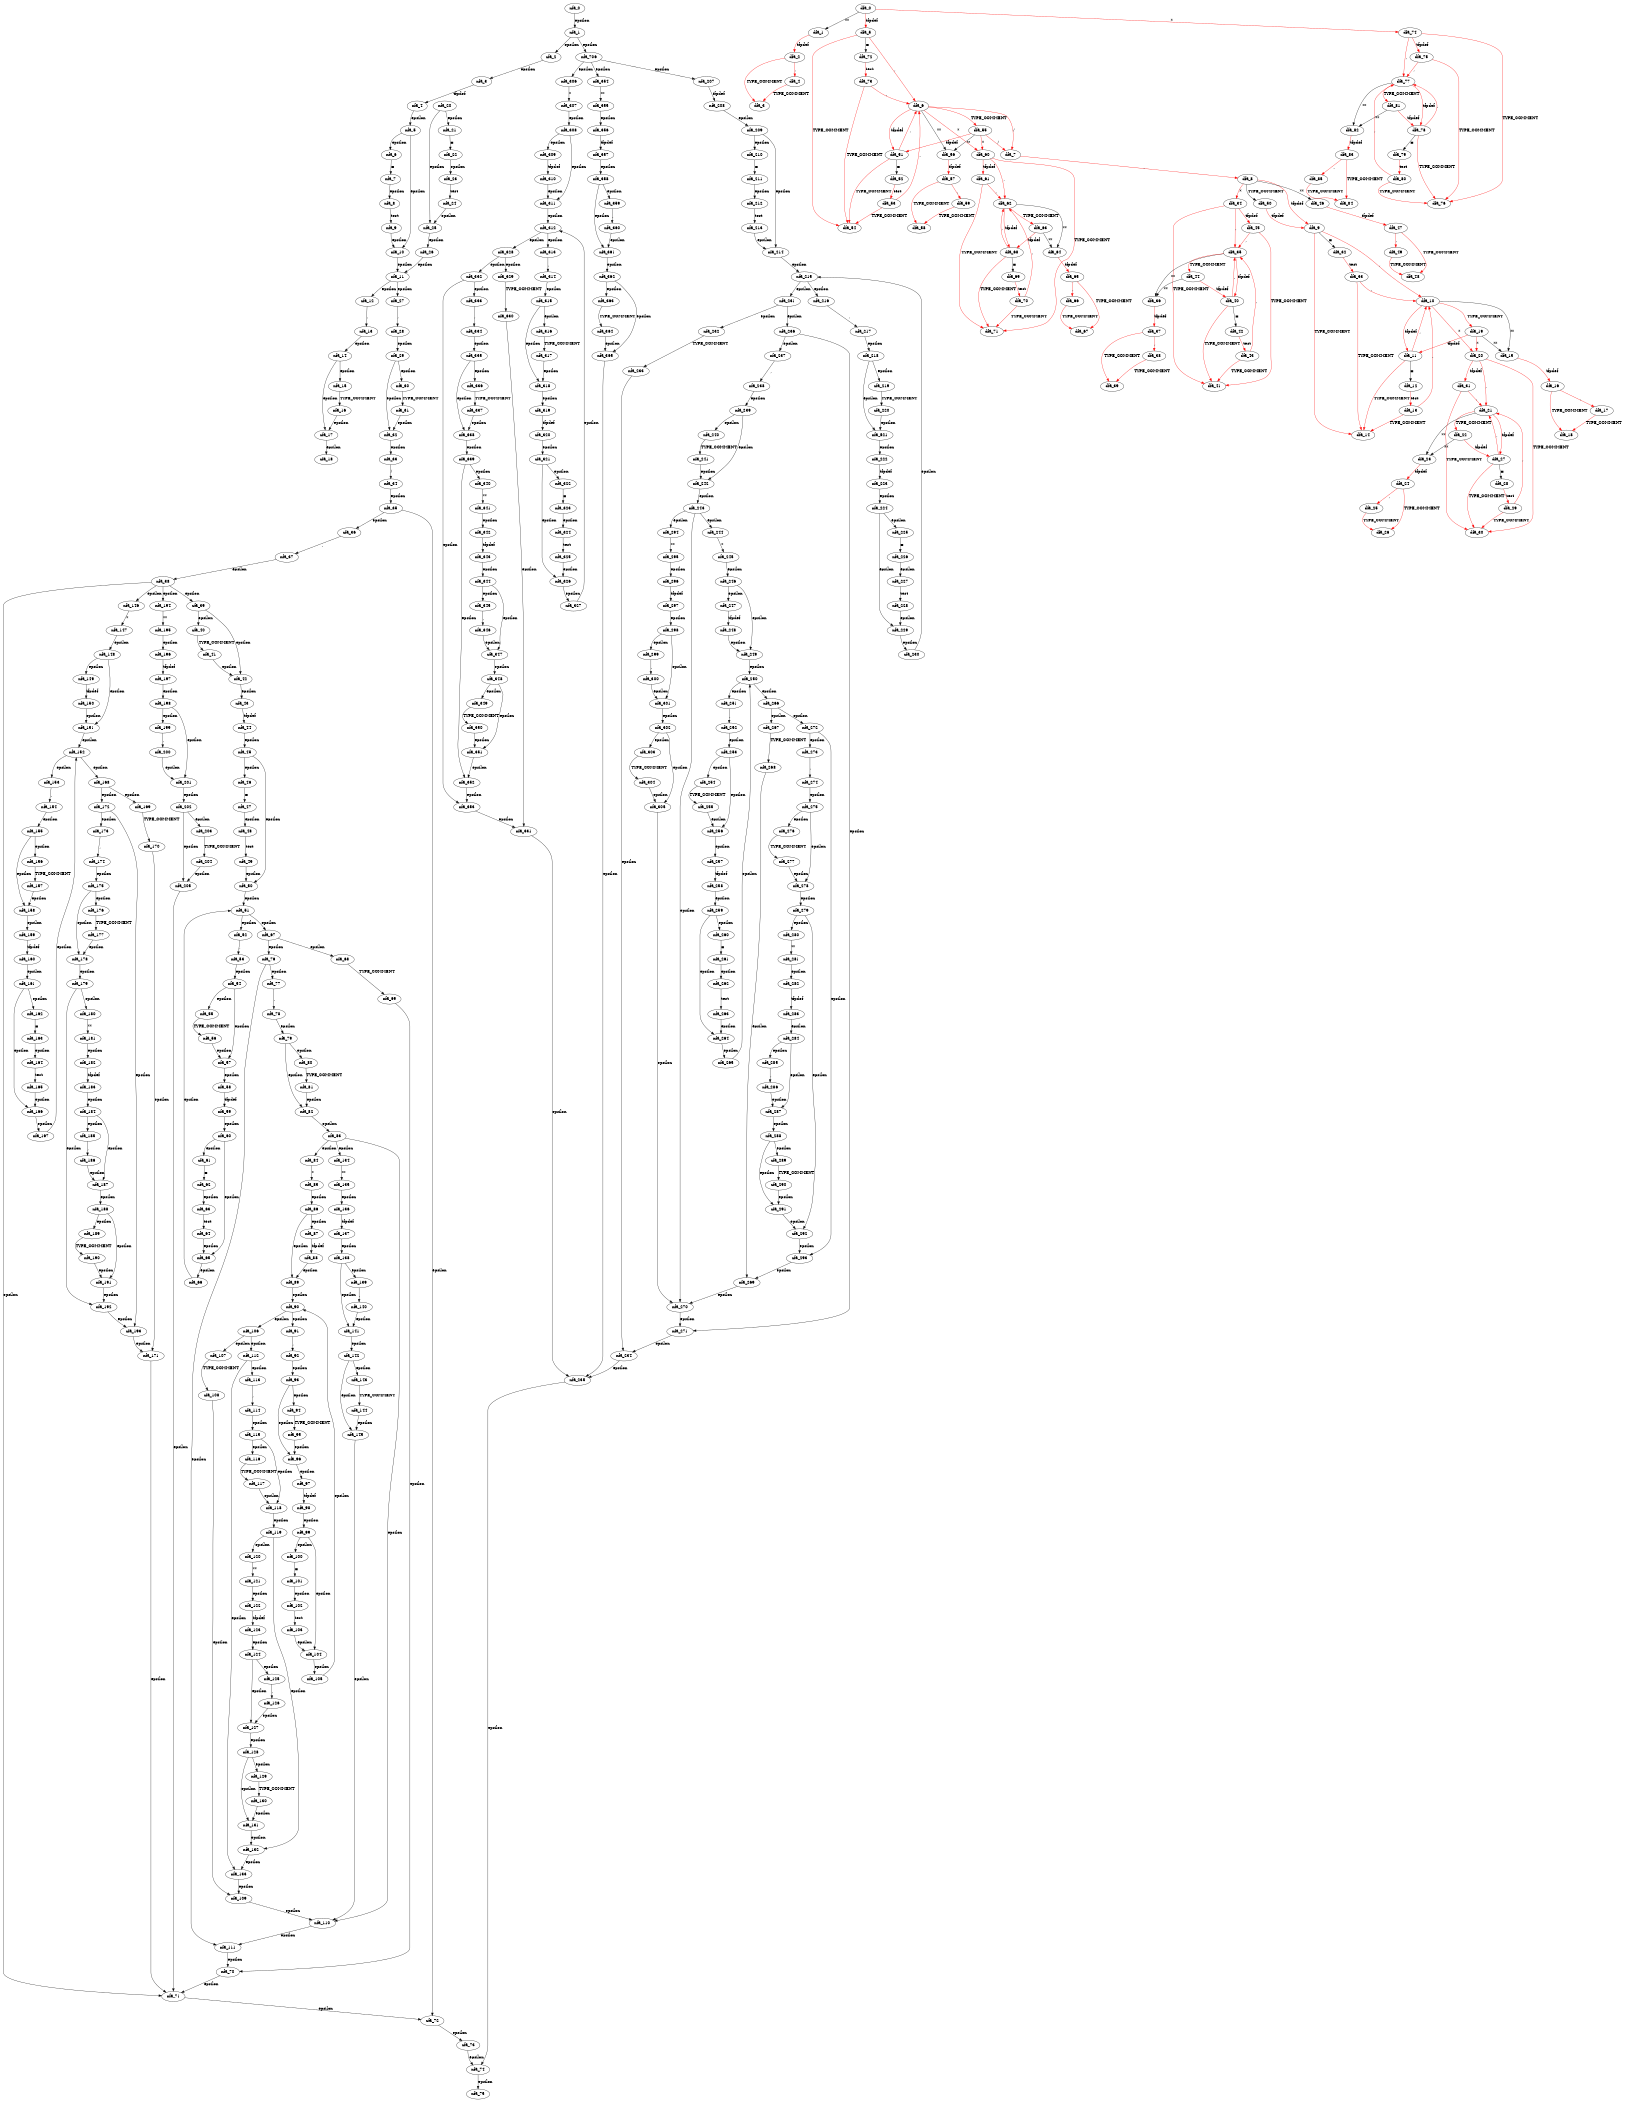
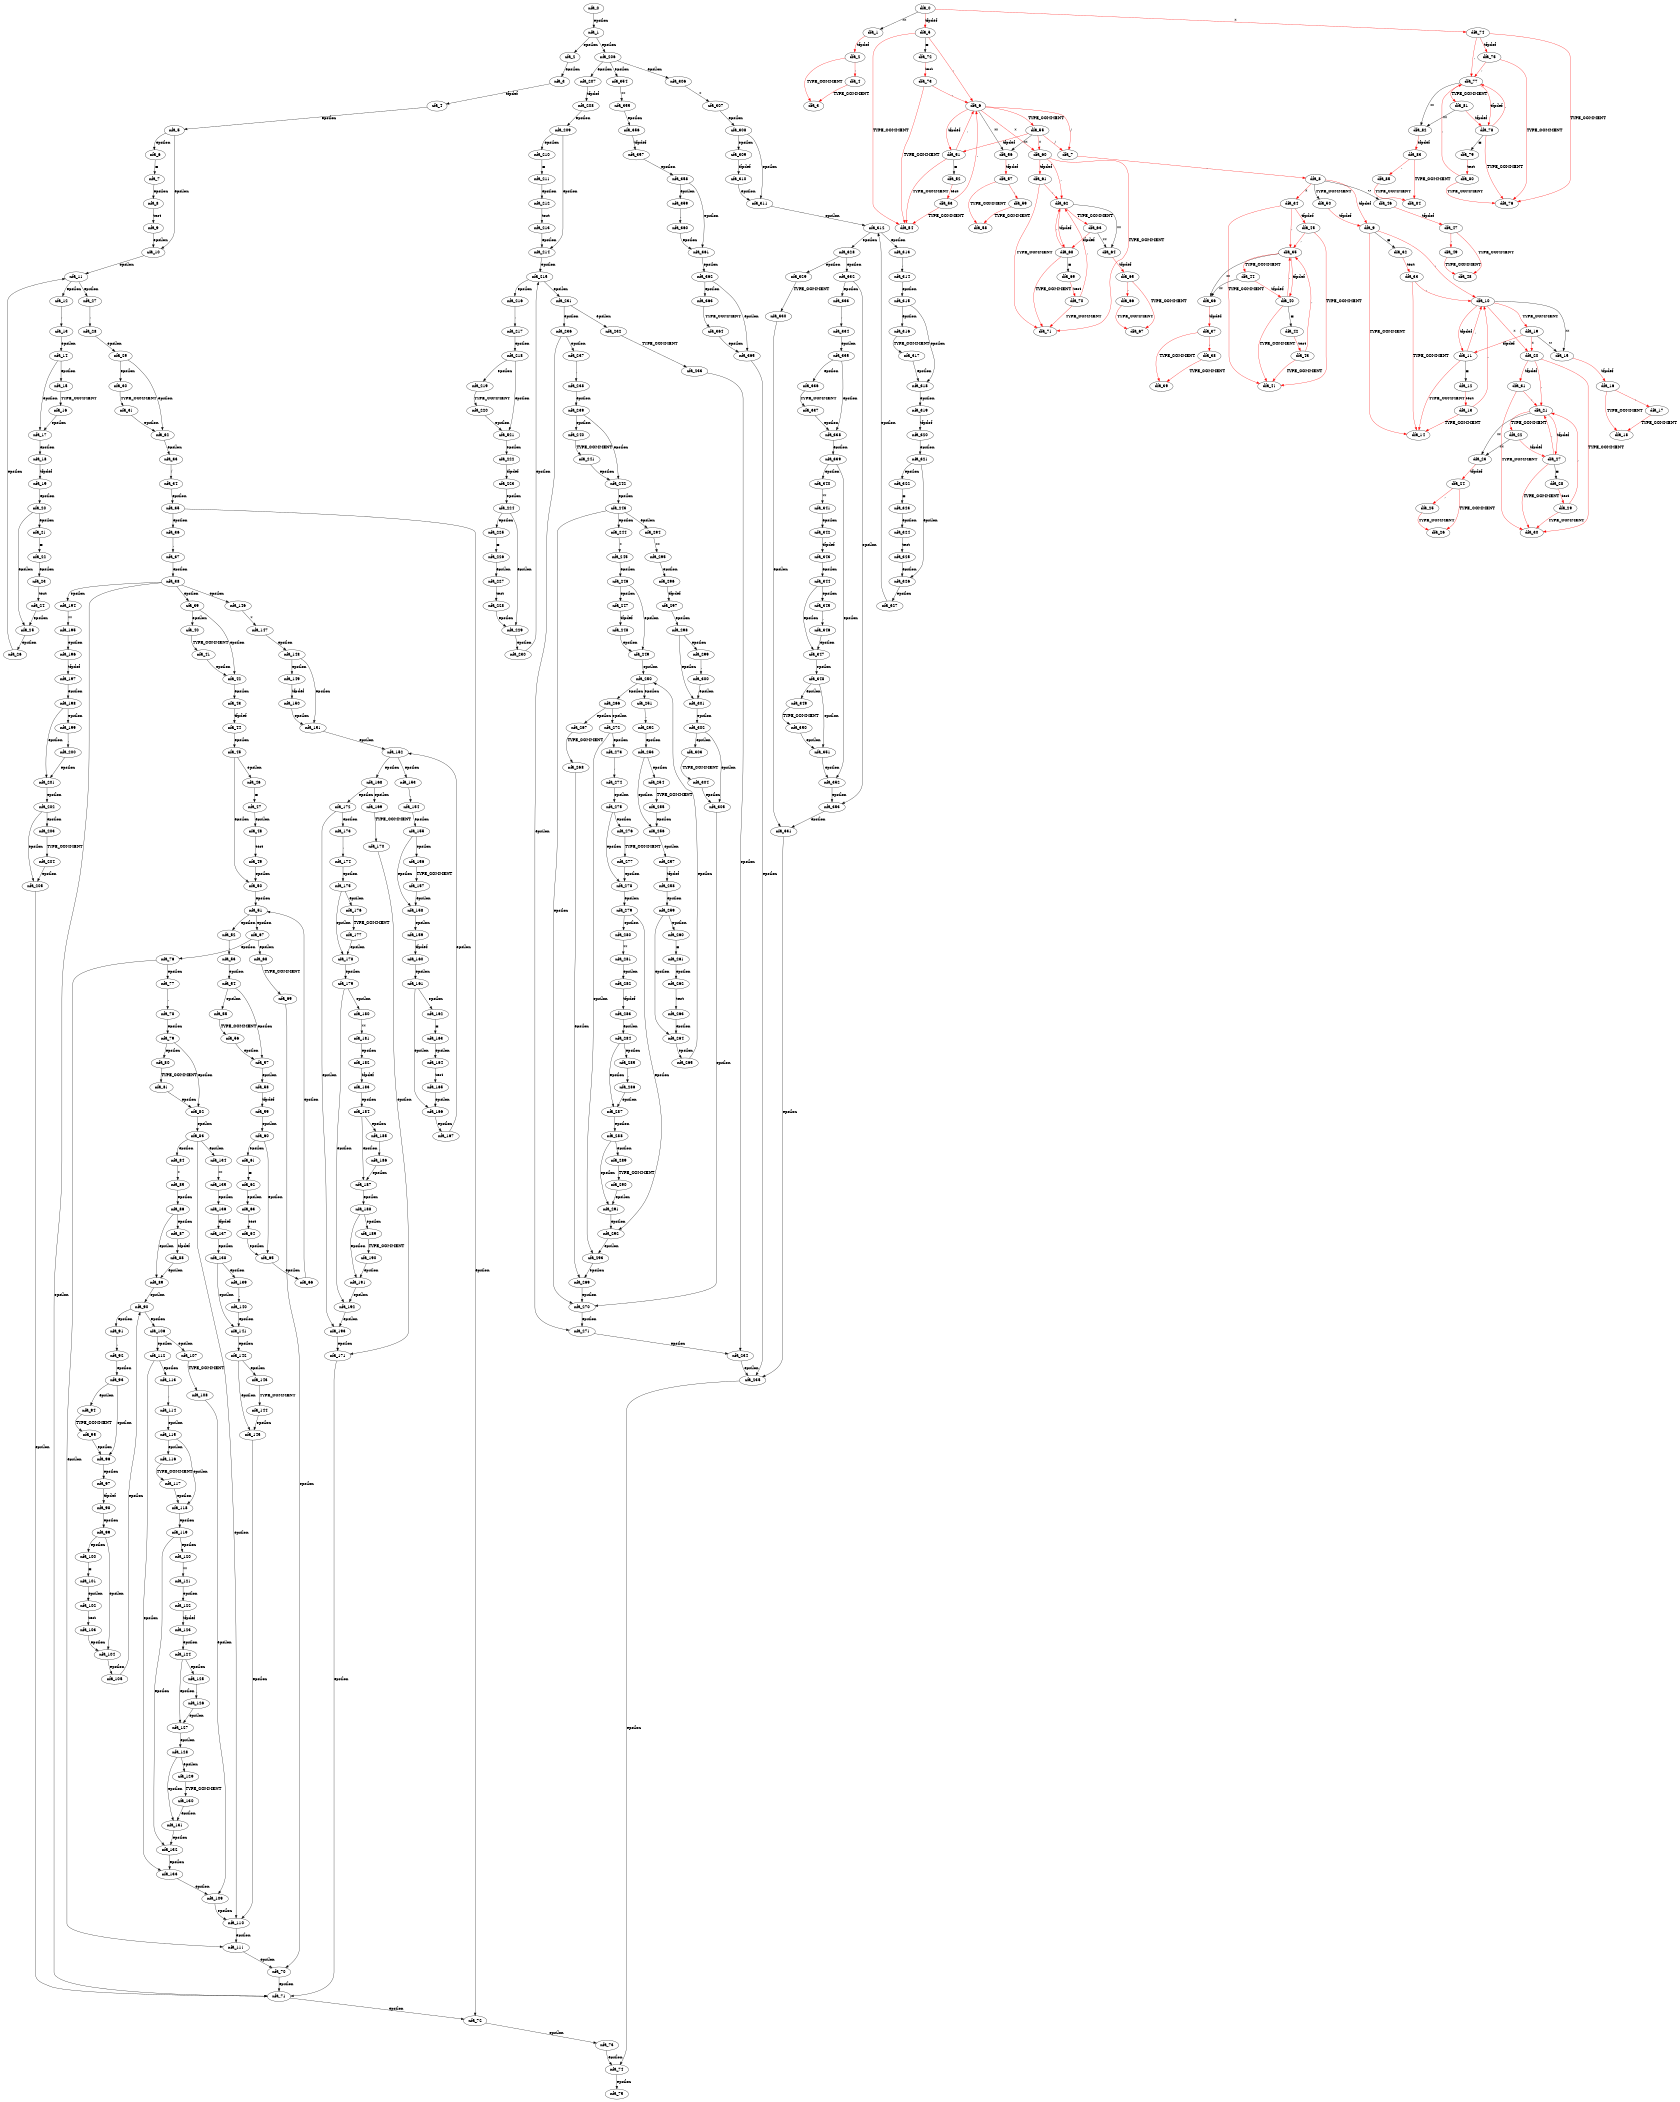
node "nfa_706": label "nfa_706" -> "nfa_206"
node "nfa_19": added
